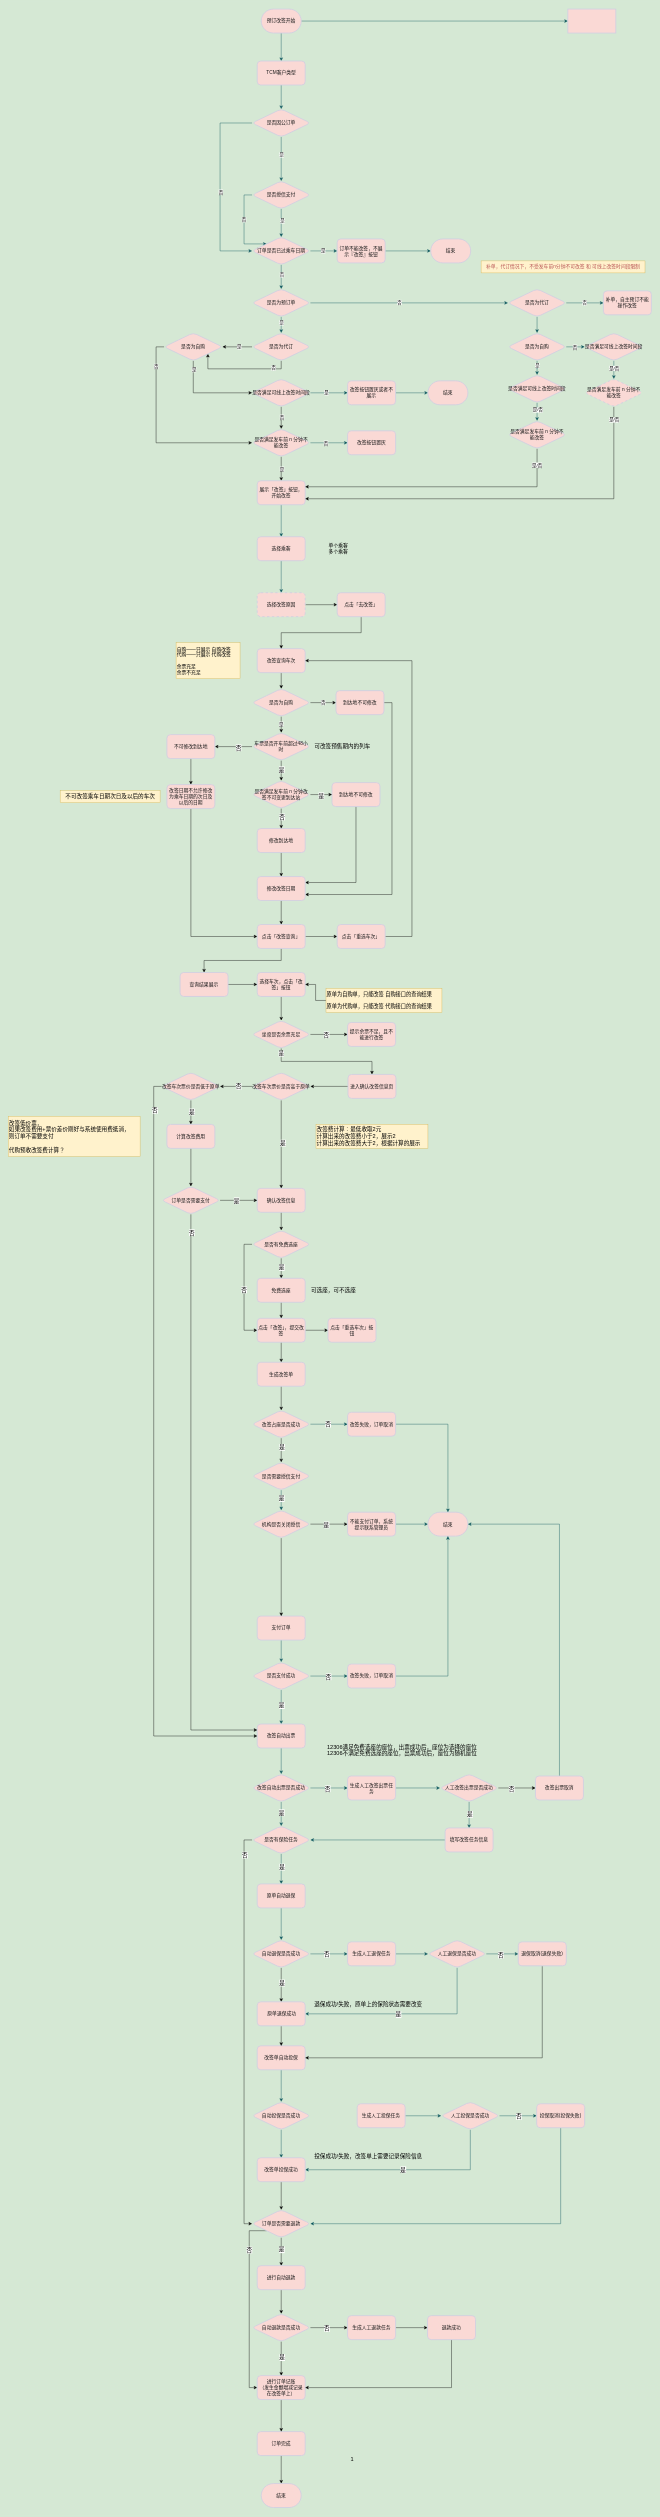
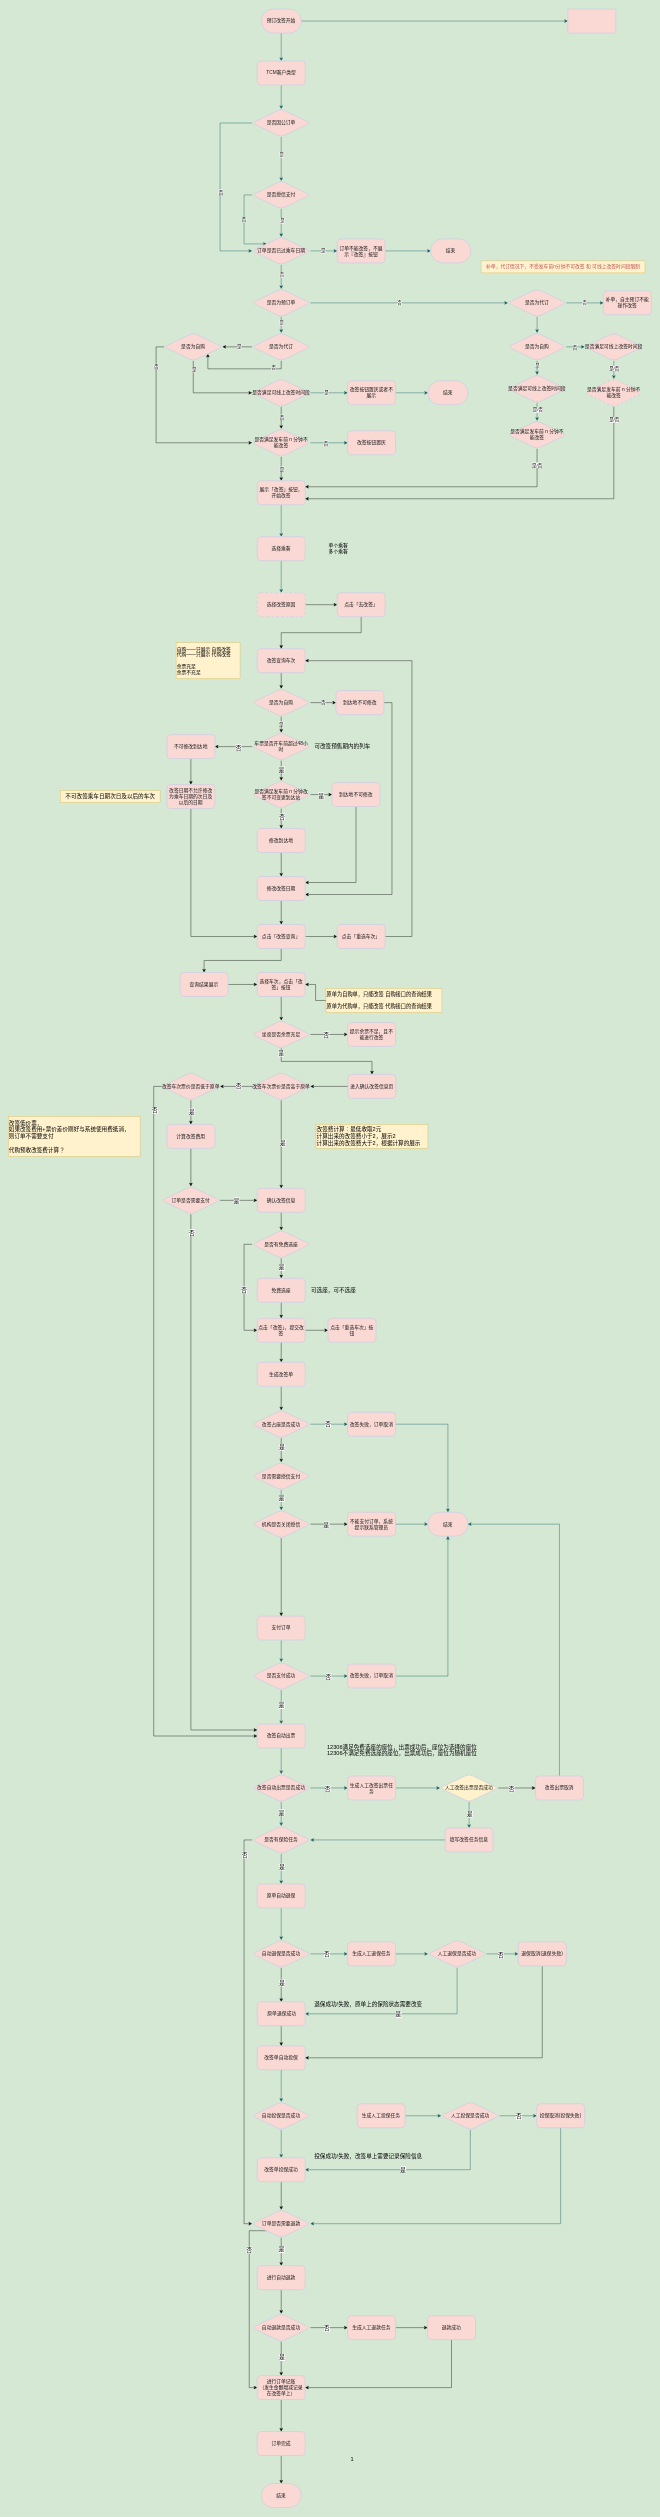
node "人工改签出票是否成功": fillcolor #fad9d5 -> #fff2cc
